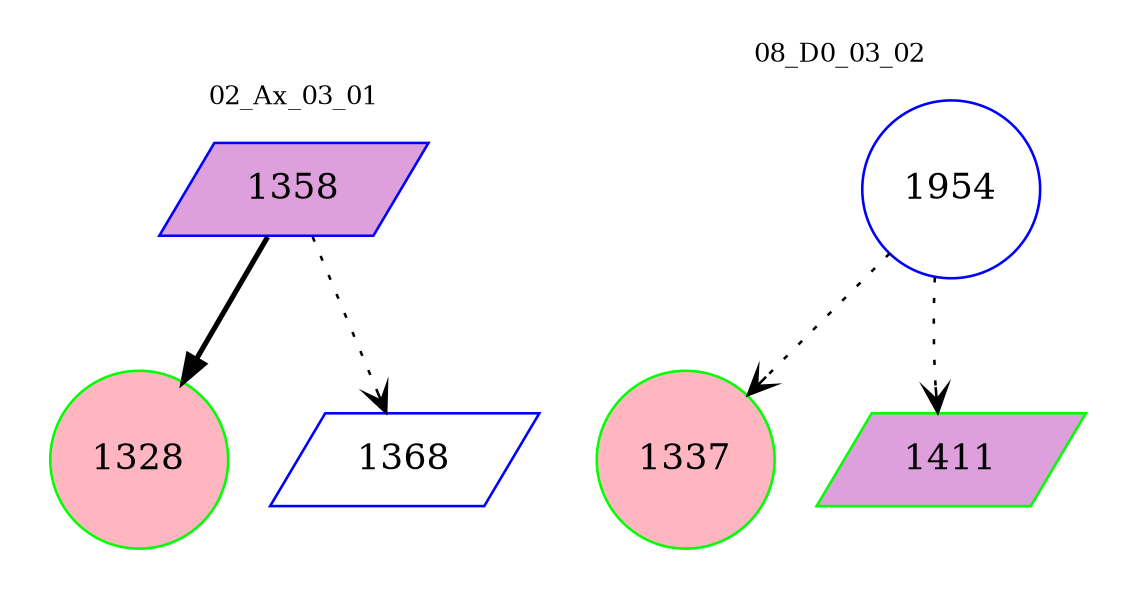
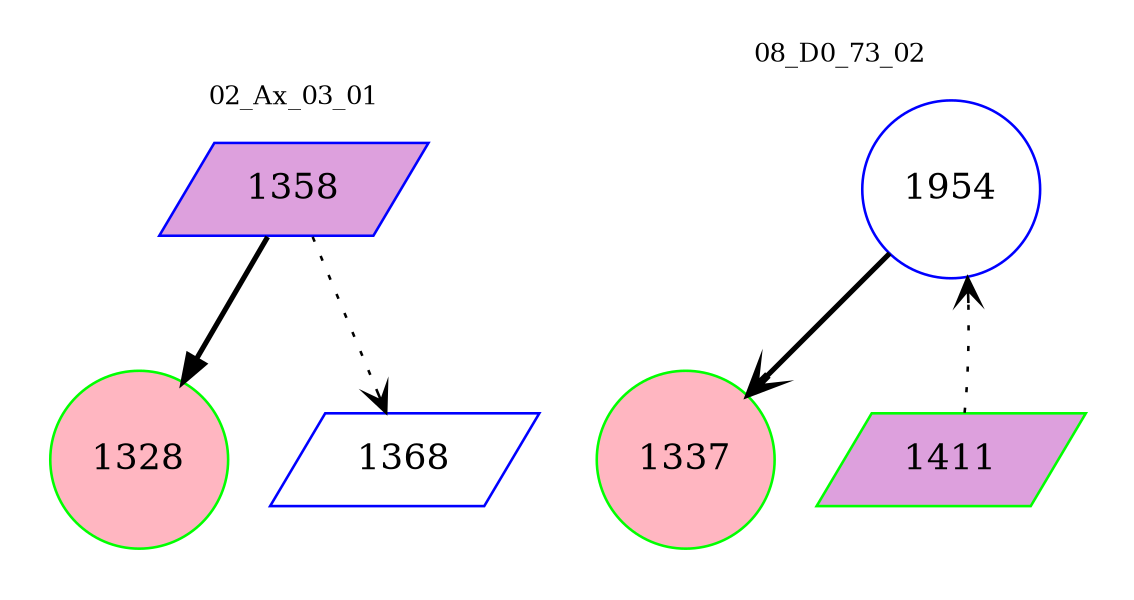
cluster "08_D0_03_02": label "08_D0_03_02" -> "08_D0_73_02"
edge "1954" -> "1337": style dotted -> bold
edge "1954" -> "1411": reversed
